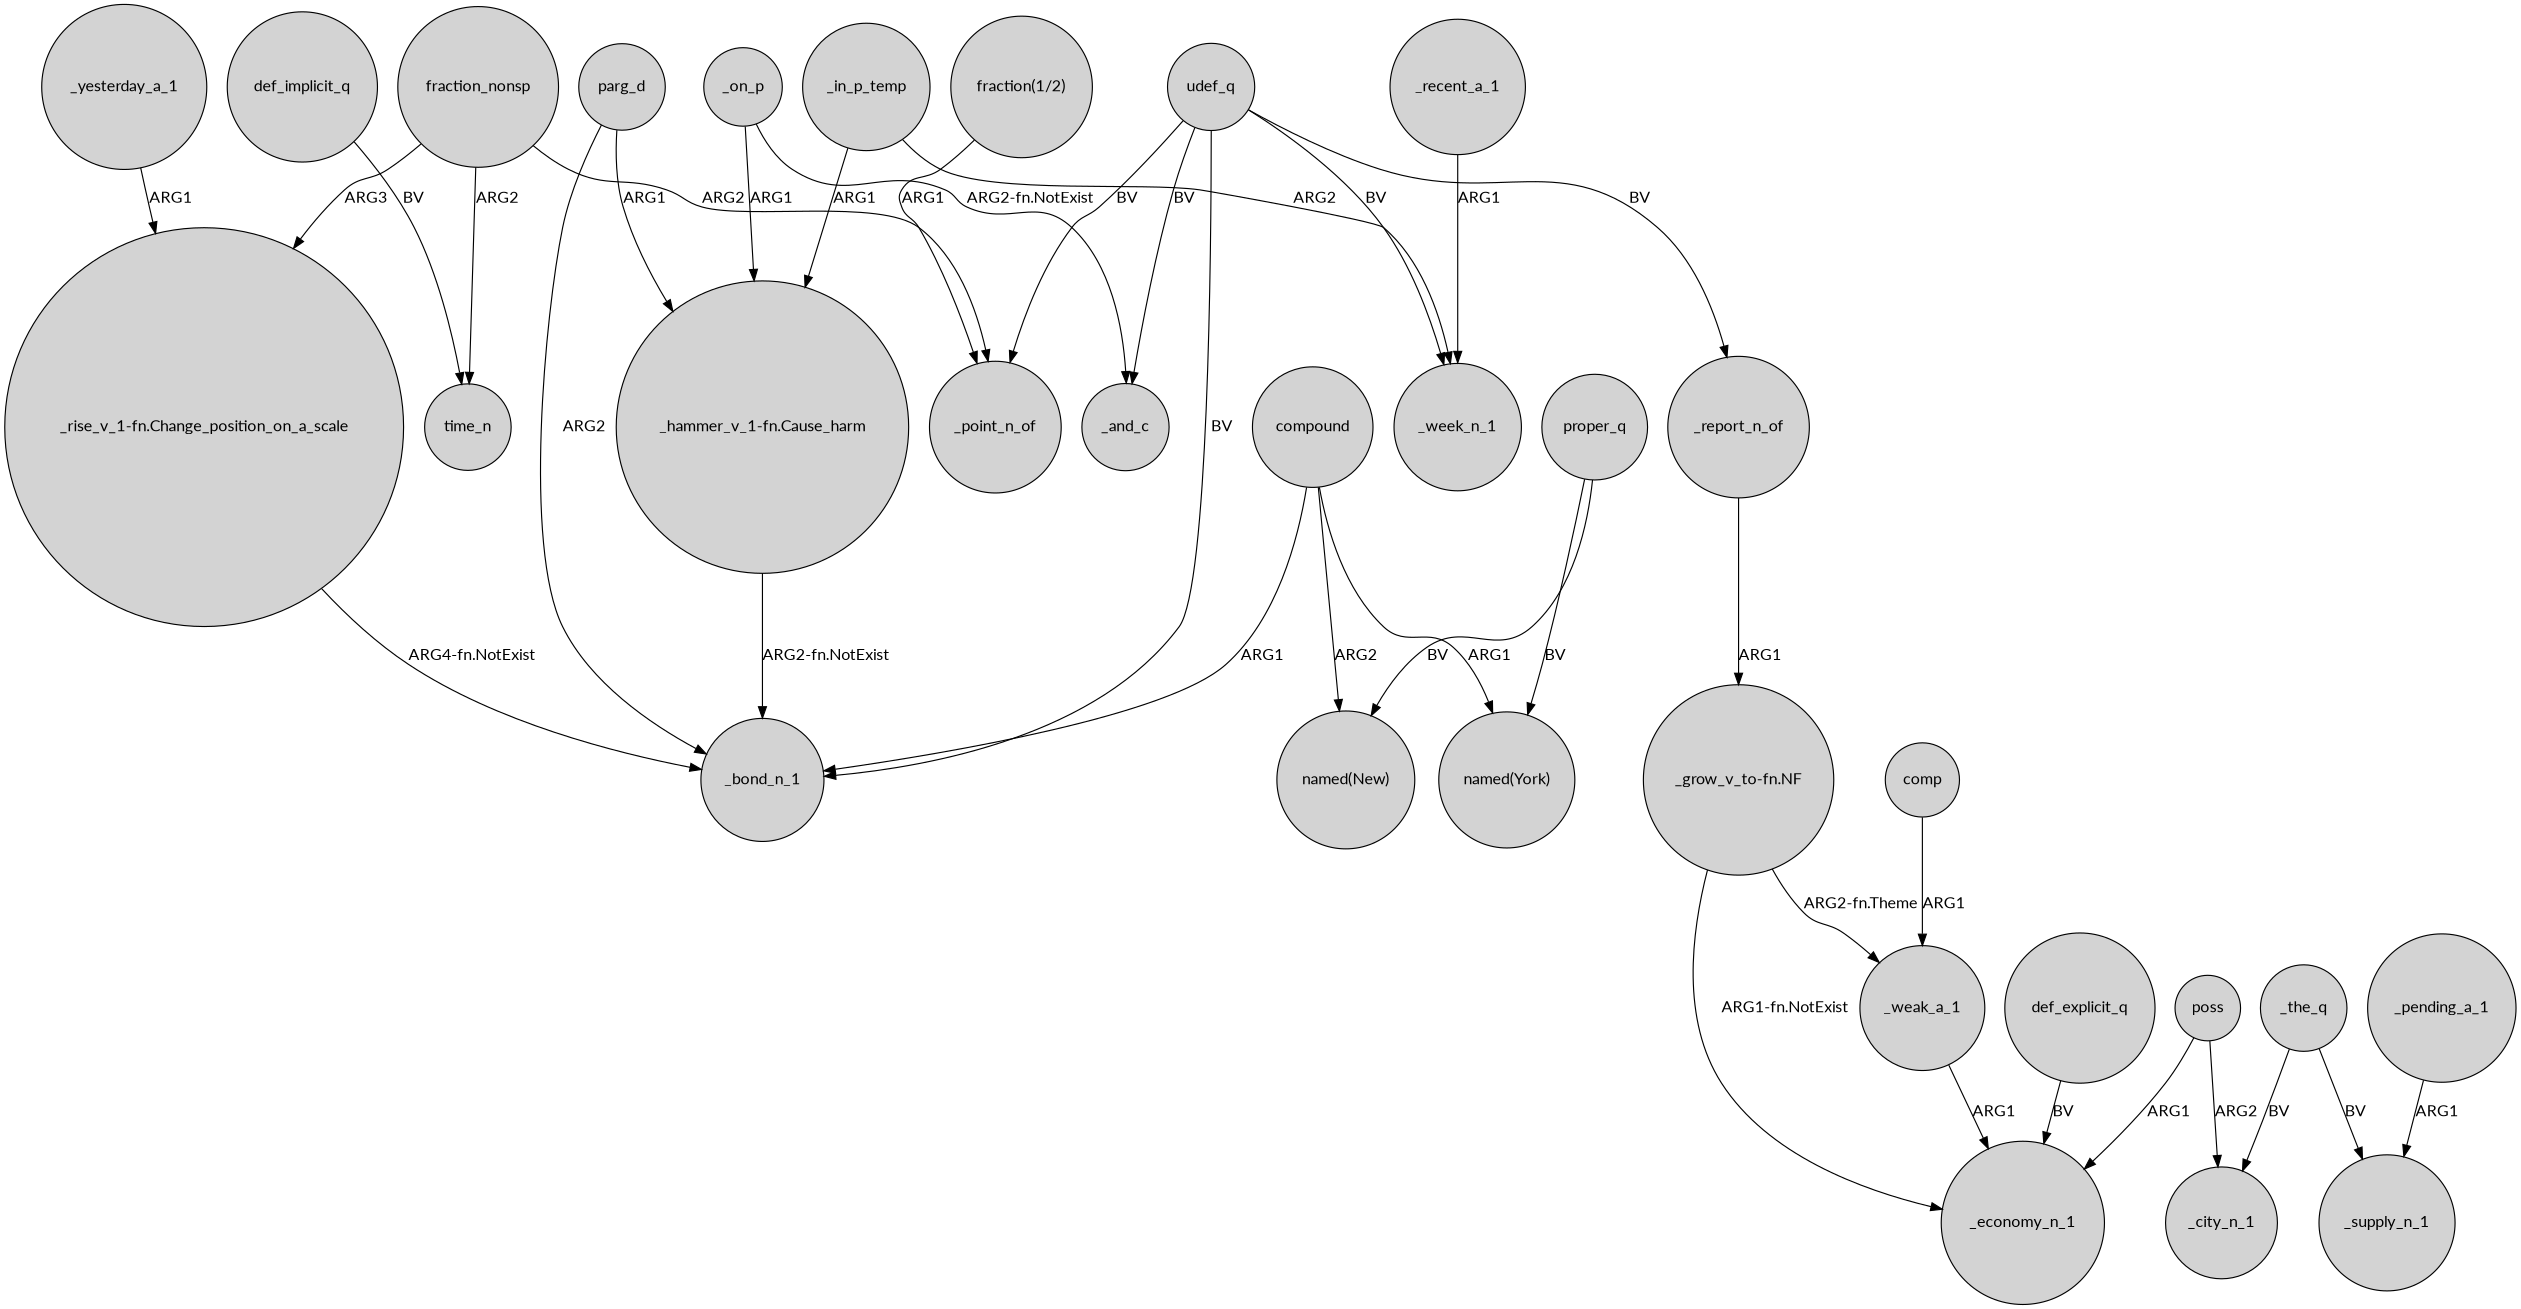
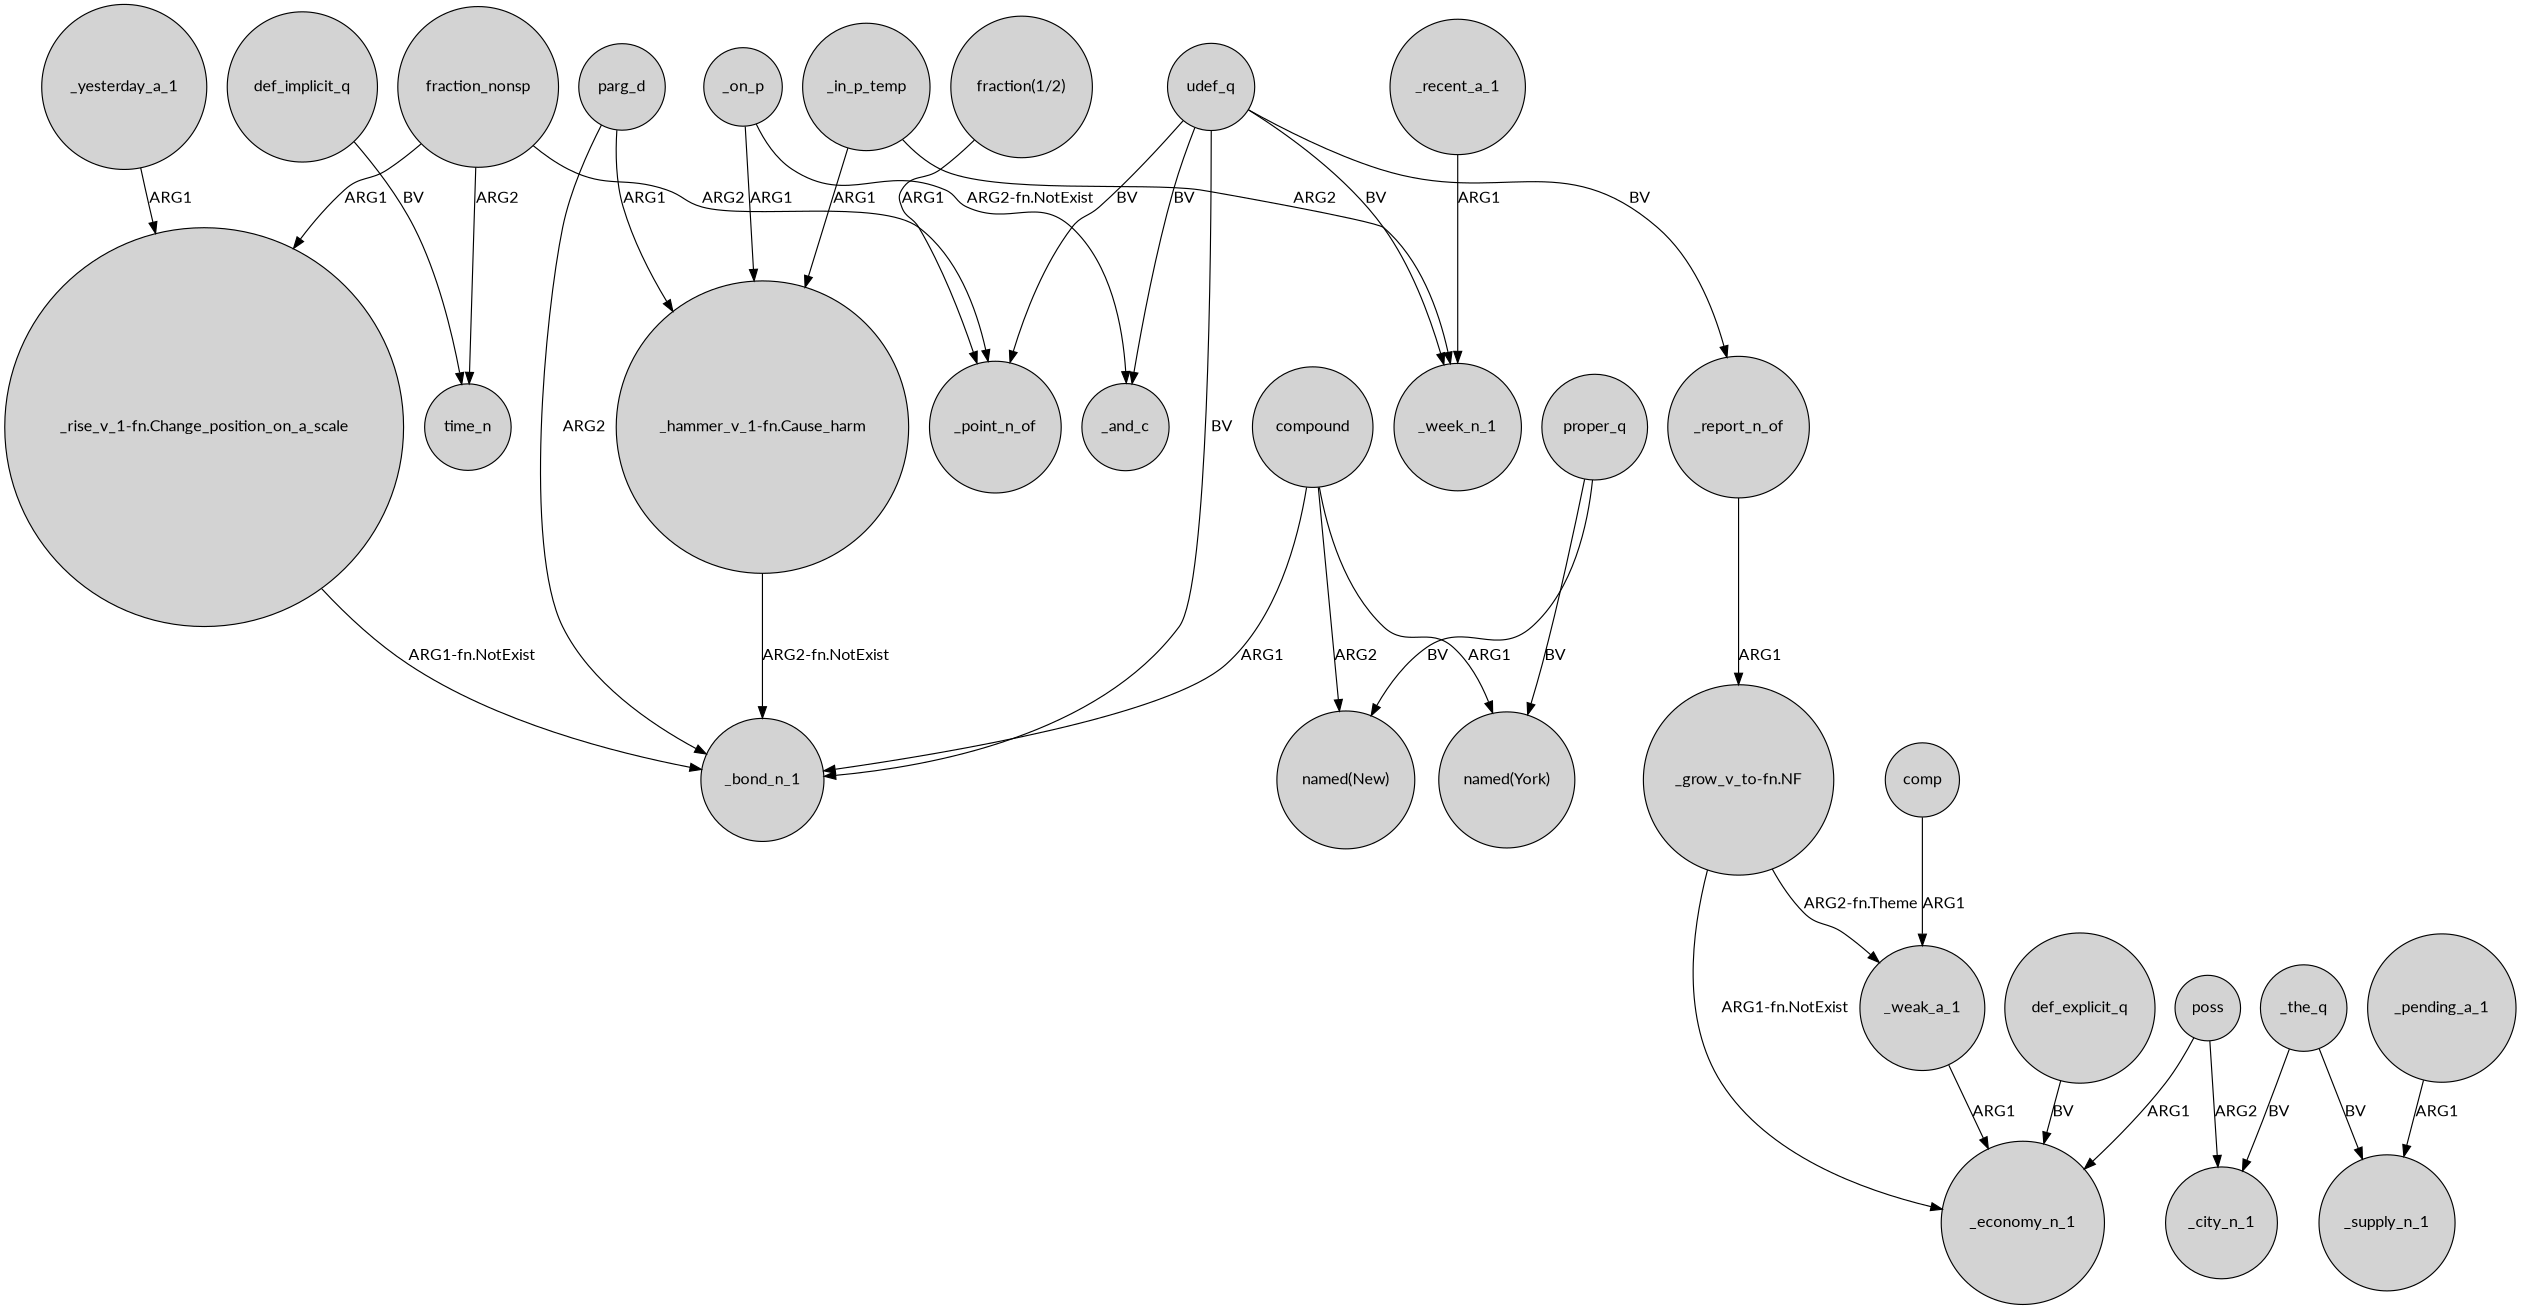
edge "fraction_nonsp" -> "_rise_v_1-fn.Change_position_on_a_scale": label "ARG3" -> "ARG1"
edge "_rise_v_1-fn.Change_position_on_a_scale" -> "_bond_n_1": label "ARG4-fn.NotExist" -> "ARG1-fn.NotExist"
